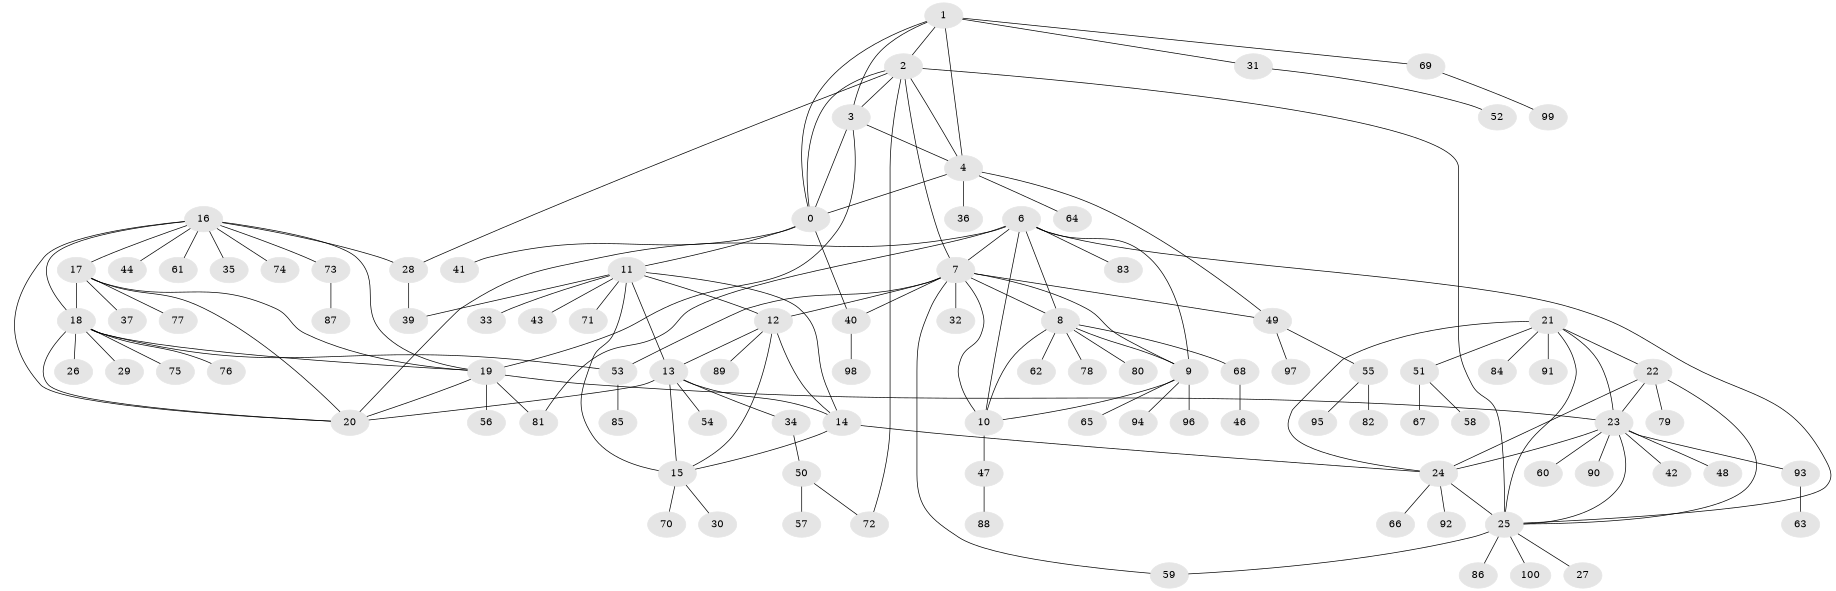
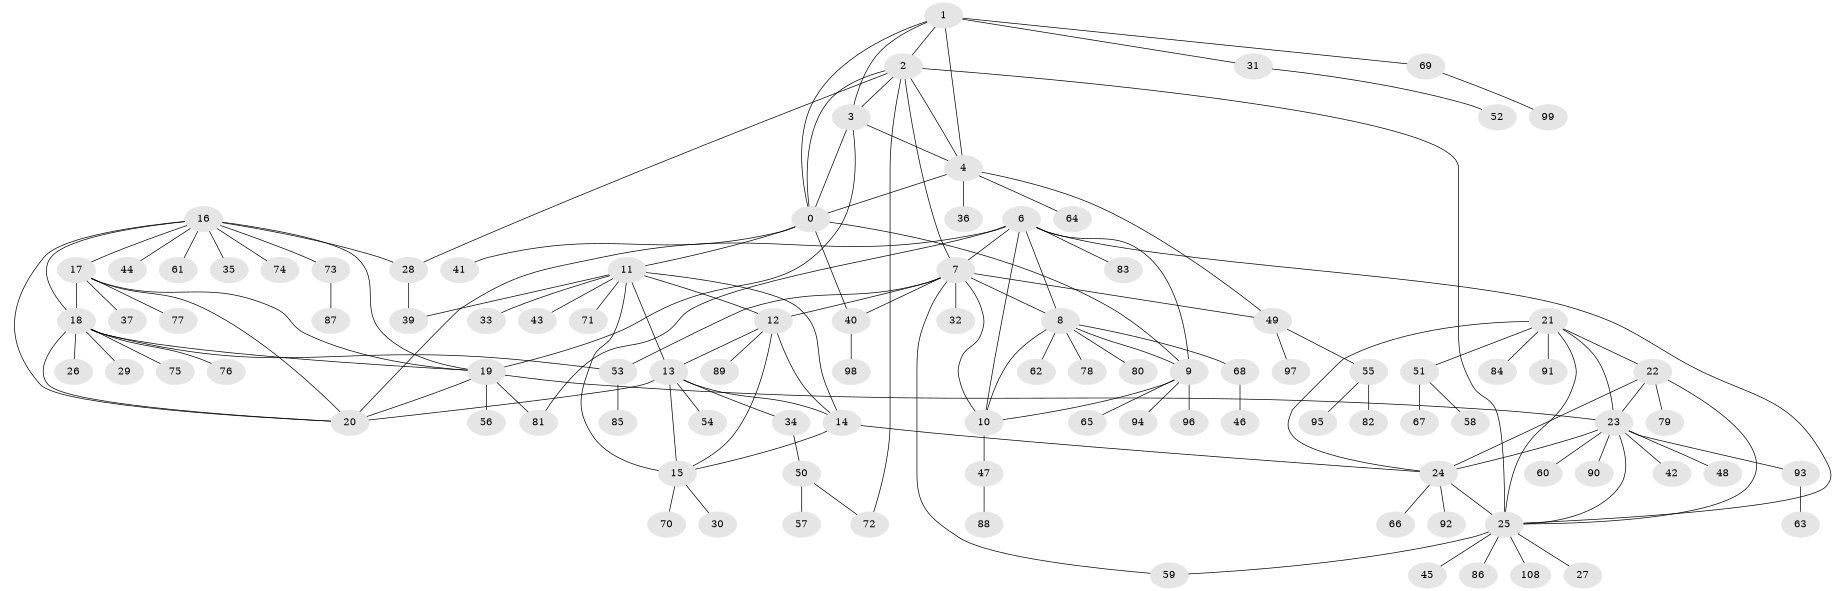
edge "7" -- "9": now "0" -- "9"
node "45": added
node "100": label "100" -> "108"
